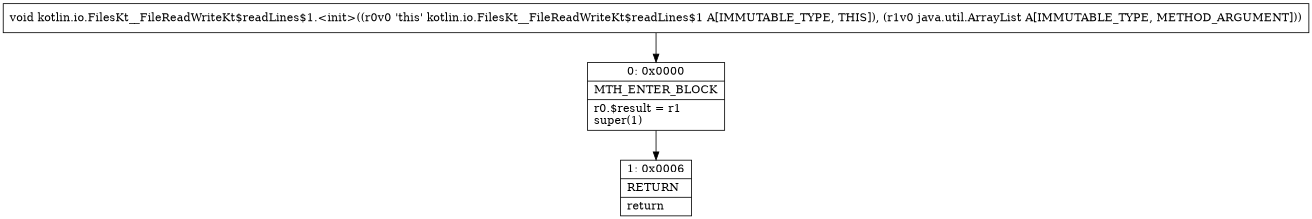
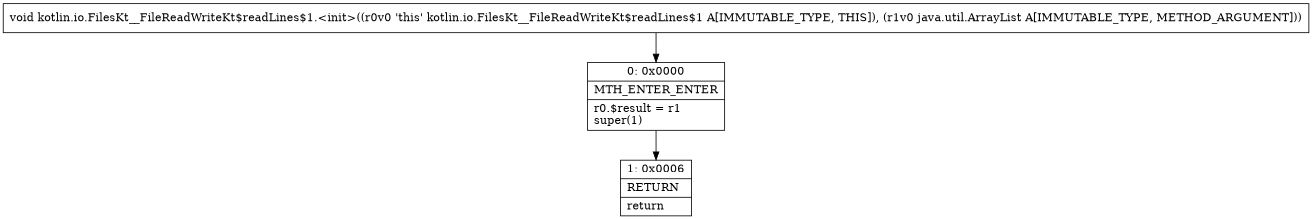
node "0: 0x0000": text "MTH_ENTER_BLOCK" -> "MTH_ENTER_ENTER"
